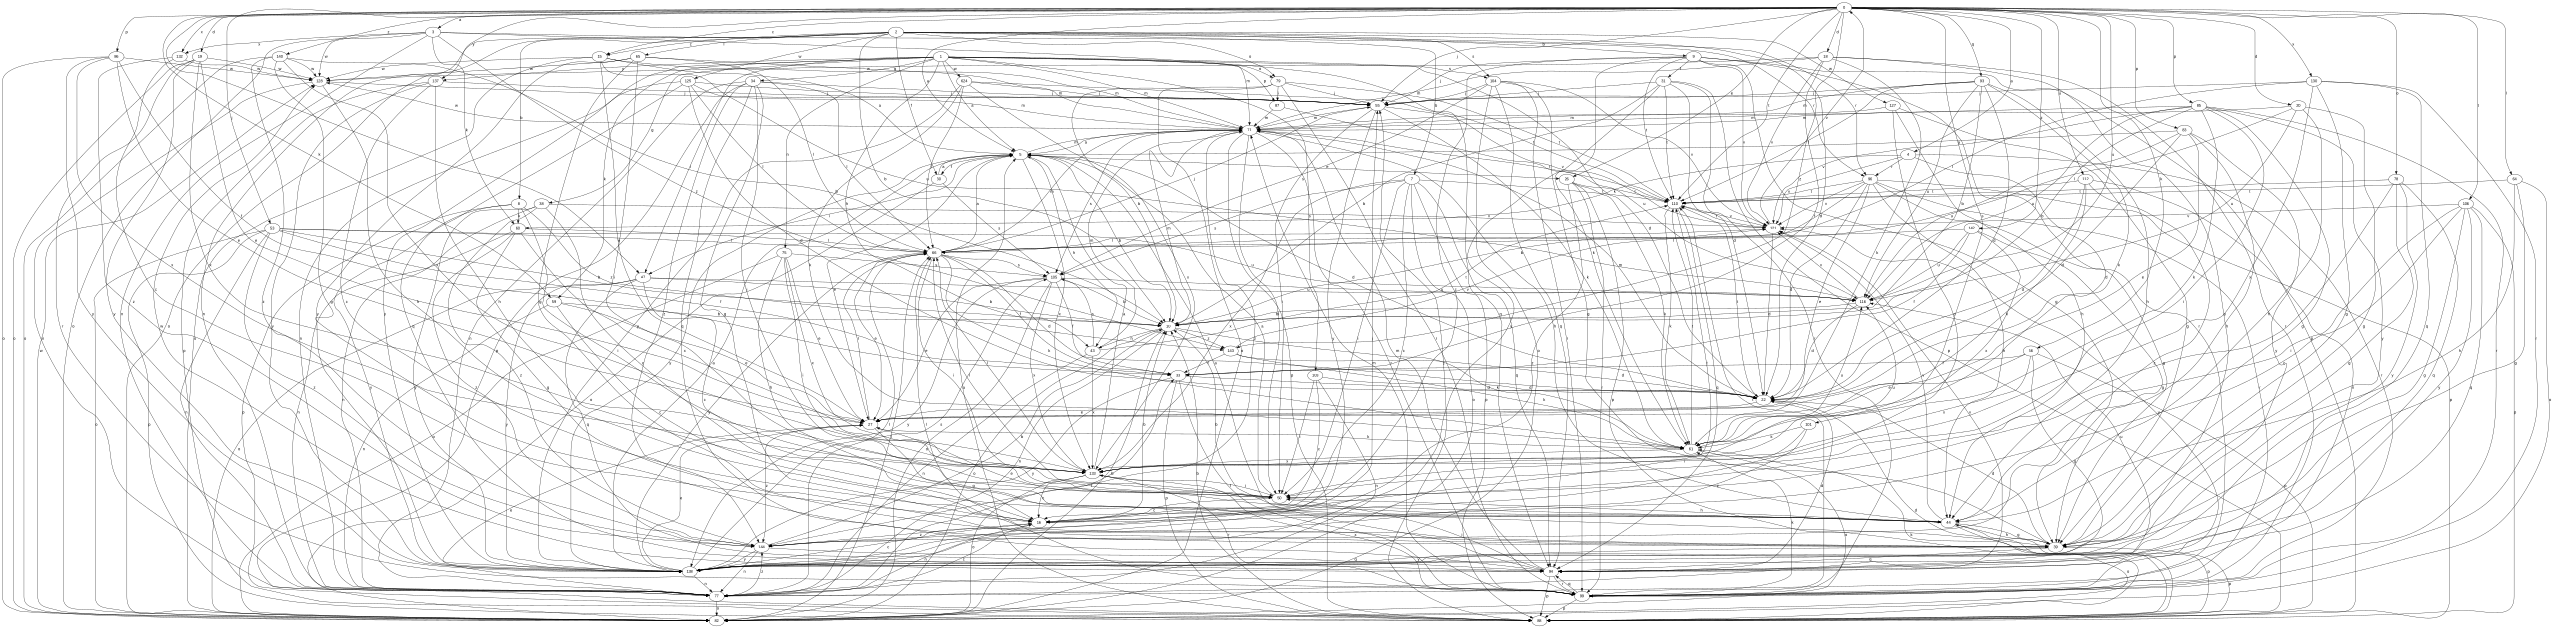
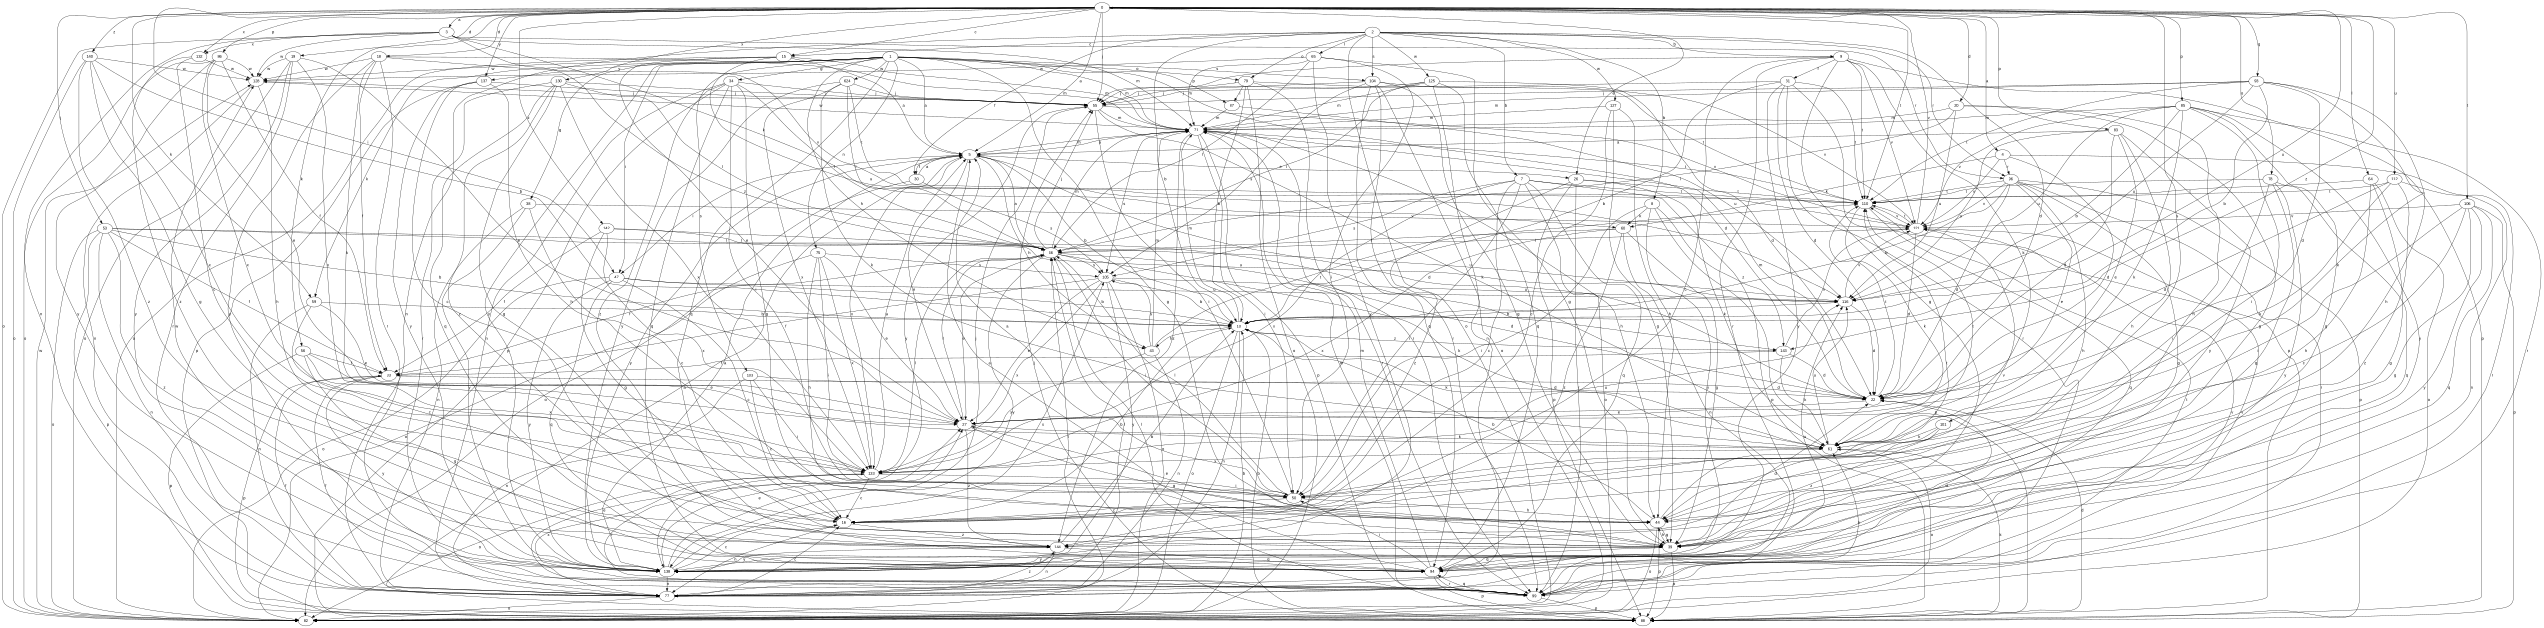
edge "1" -> "39": added, label "g"
edge "38" -> "144": now "130" -> "144"
